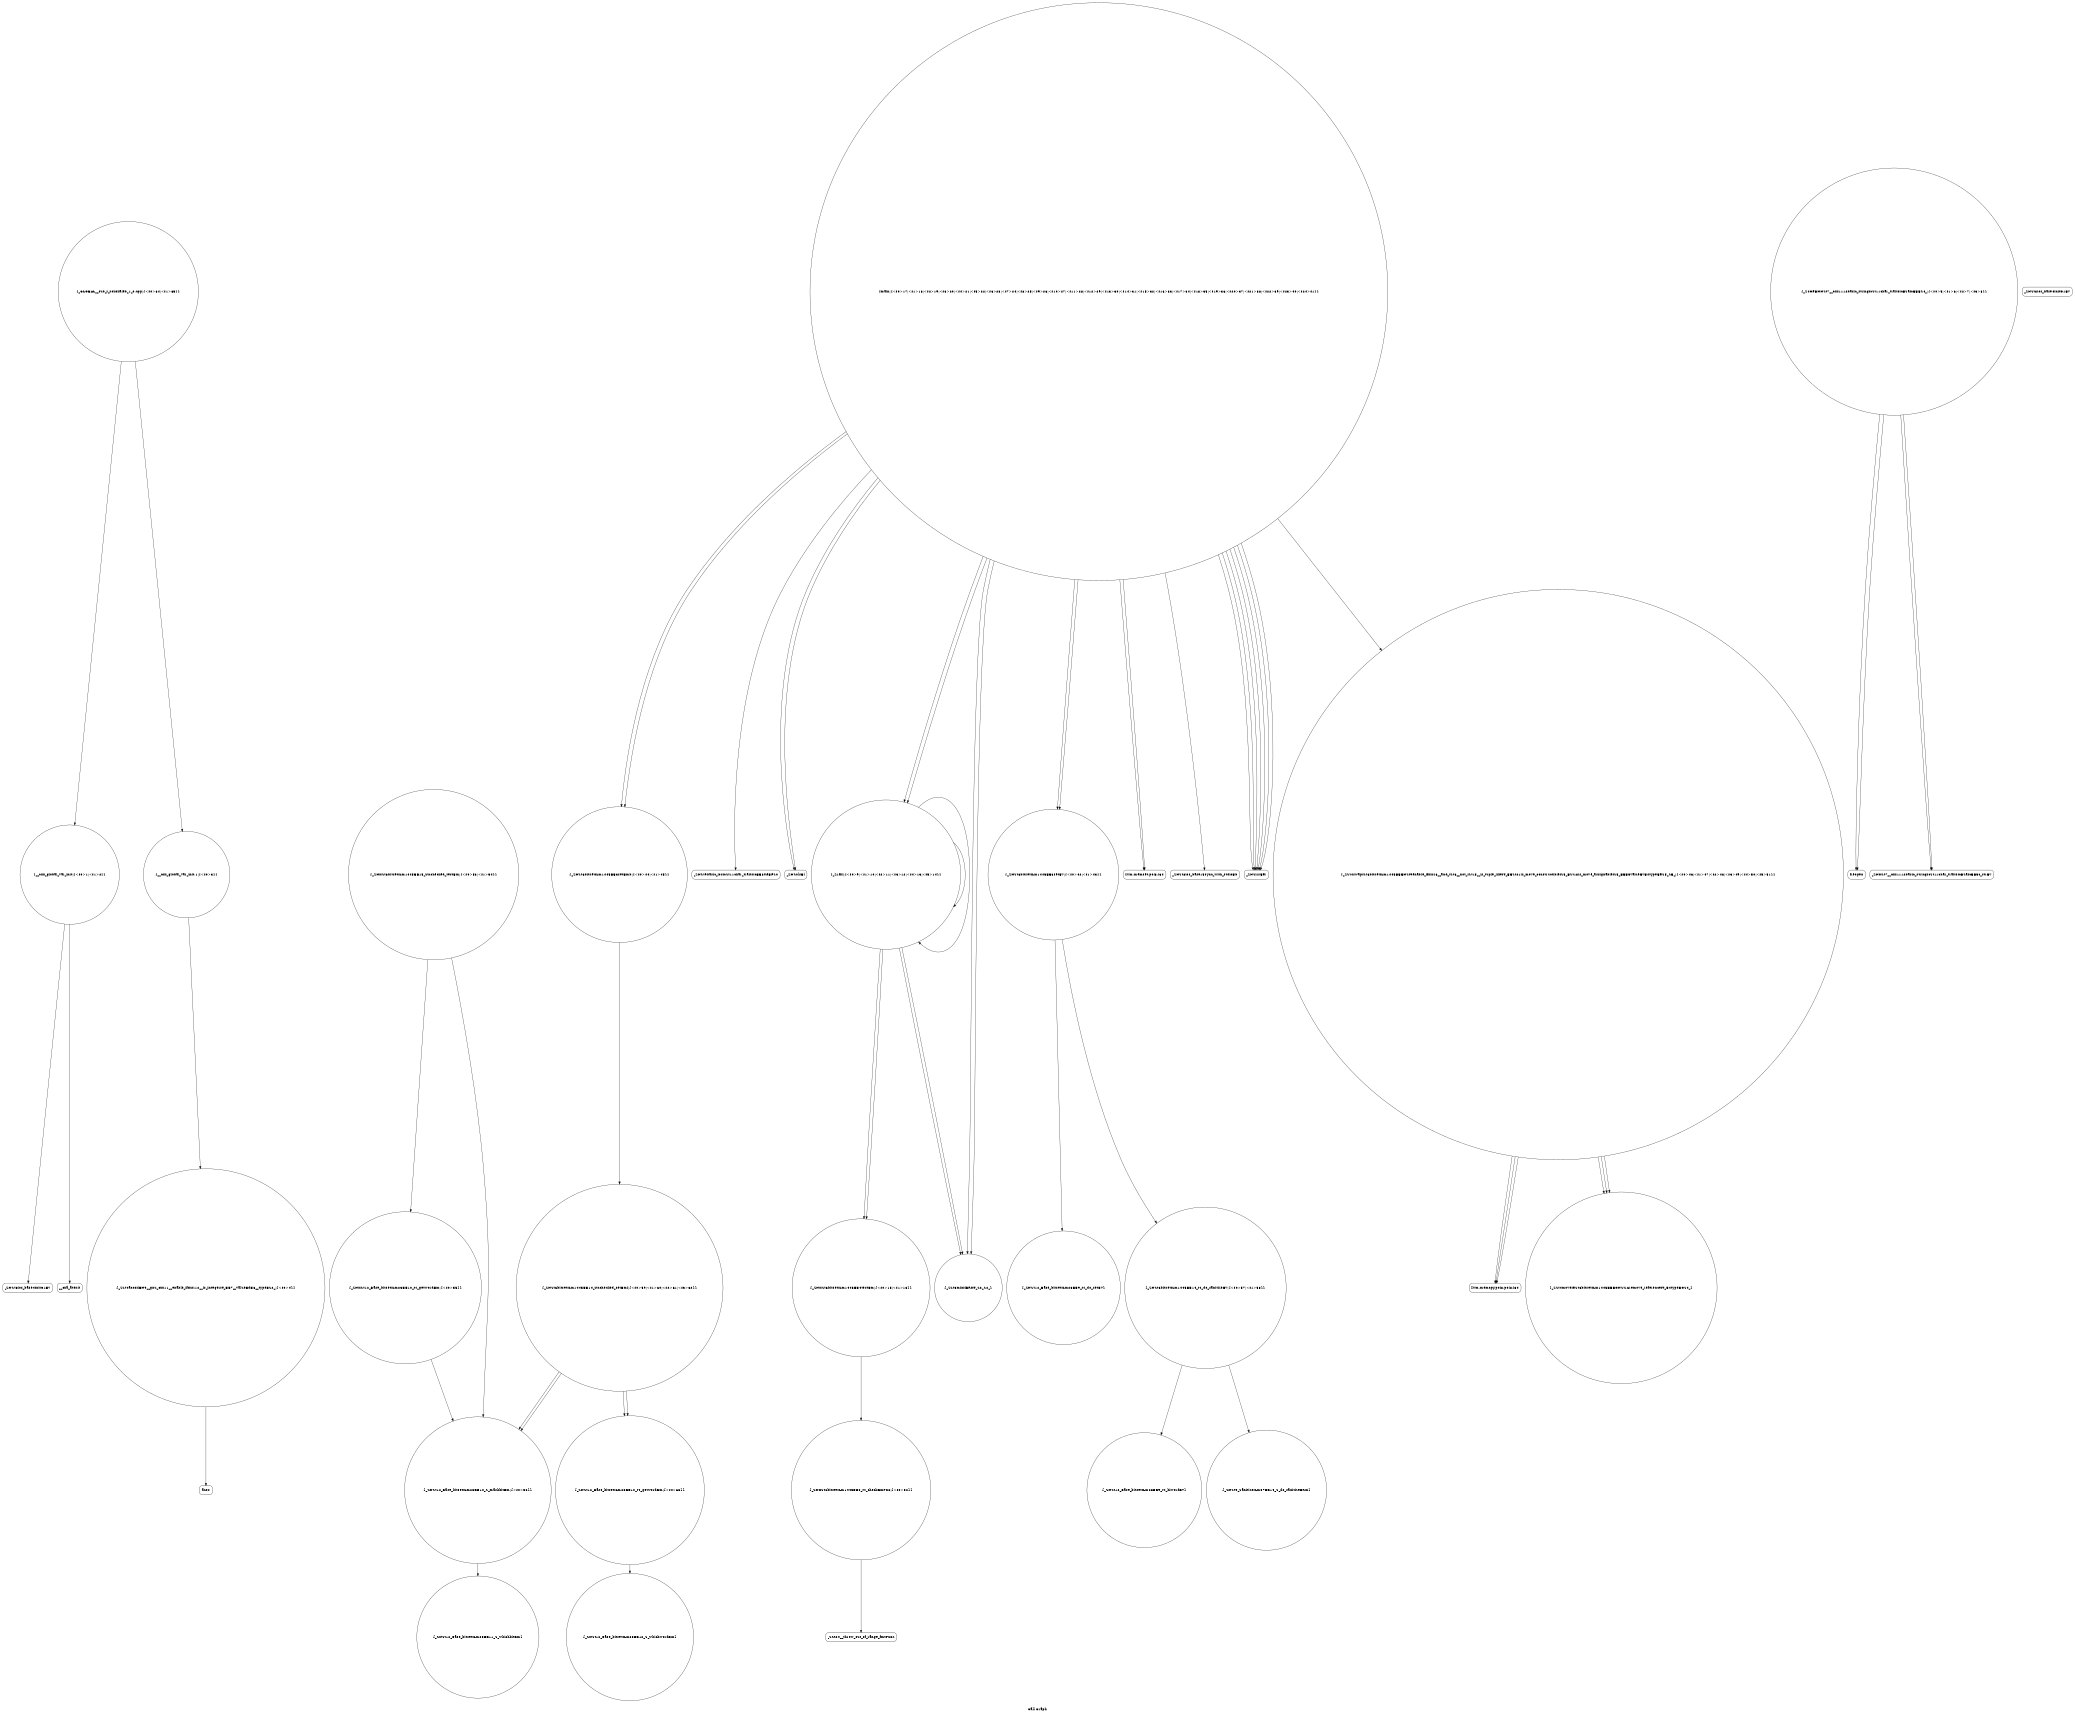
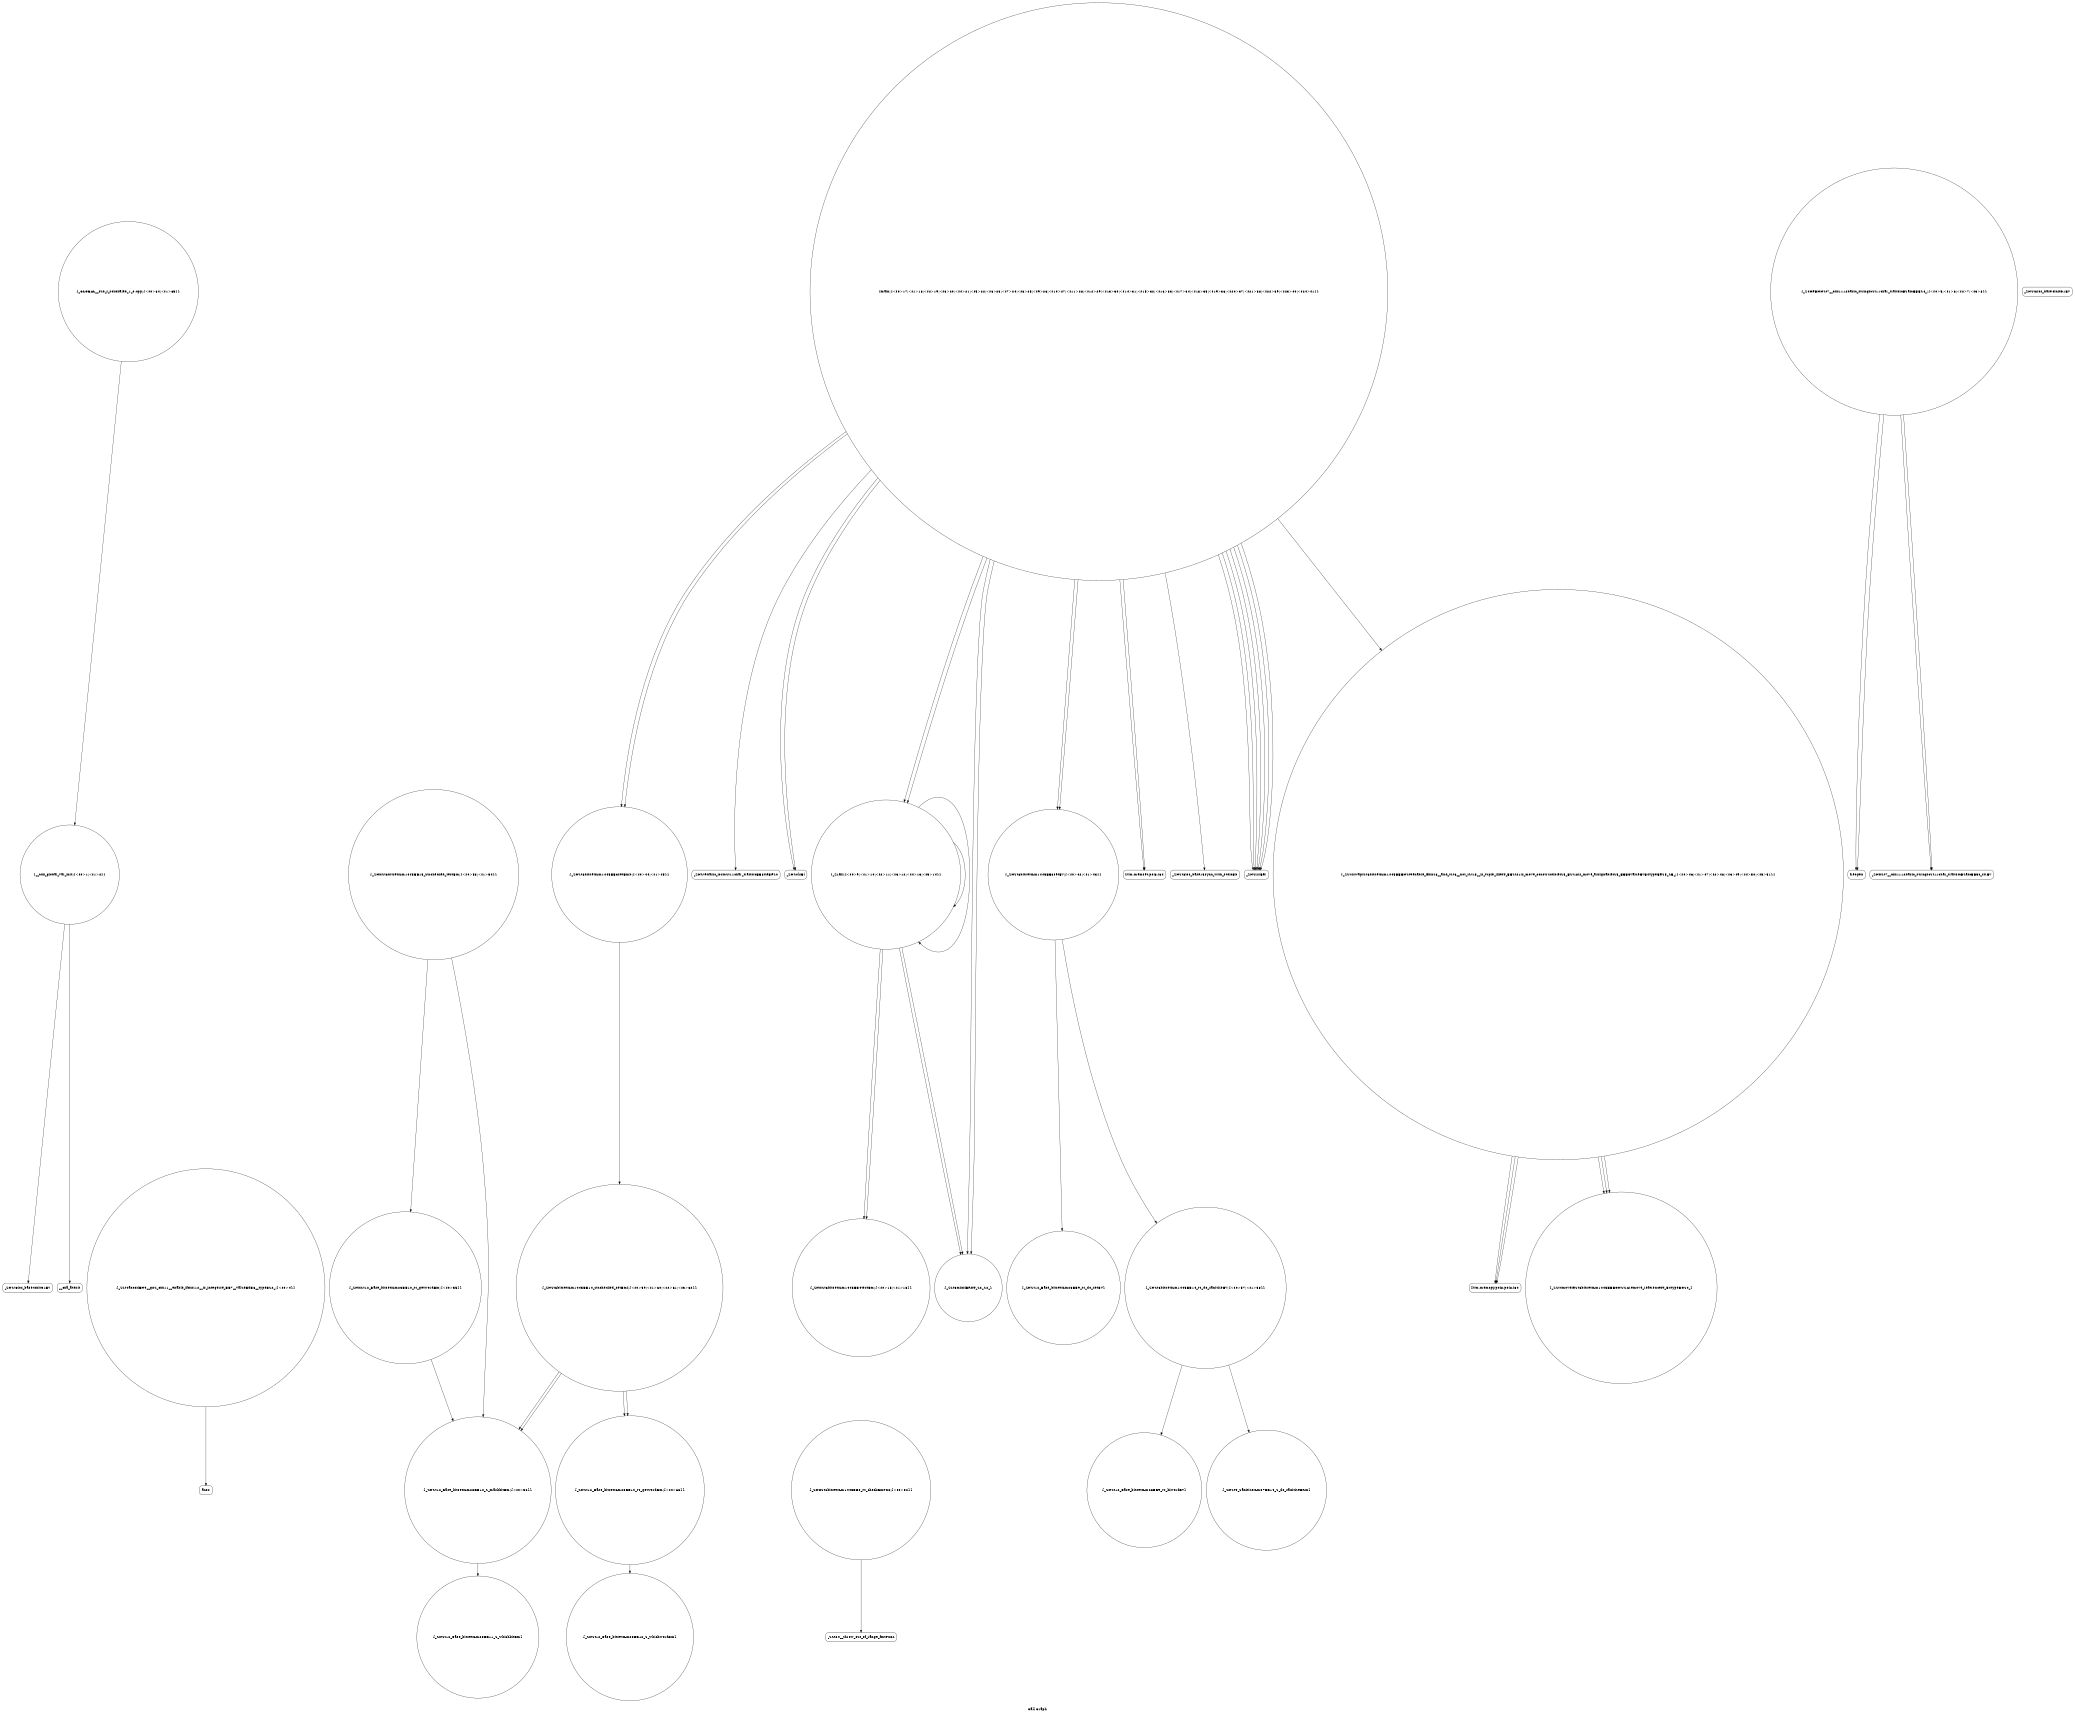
node "{__cxx_global_var_init.1|{<s0>3}}": removed
edge "{_ZNKSt6bitsetILm1445EE4testEm|{<s0>15|<s1>16}}" -> "{_ZNKSt6bitsetILm1445EE8_M_checkEmPKc|{<s0>52}}": removed
